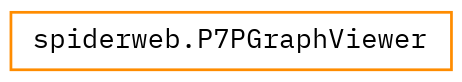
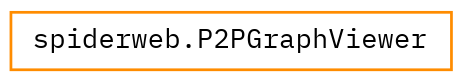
node "spiderweb.P7PGraphViewer": label "spiderweb.P7PGraphViewer" -> "spiderweb.P2PGraphViewer"
